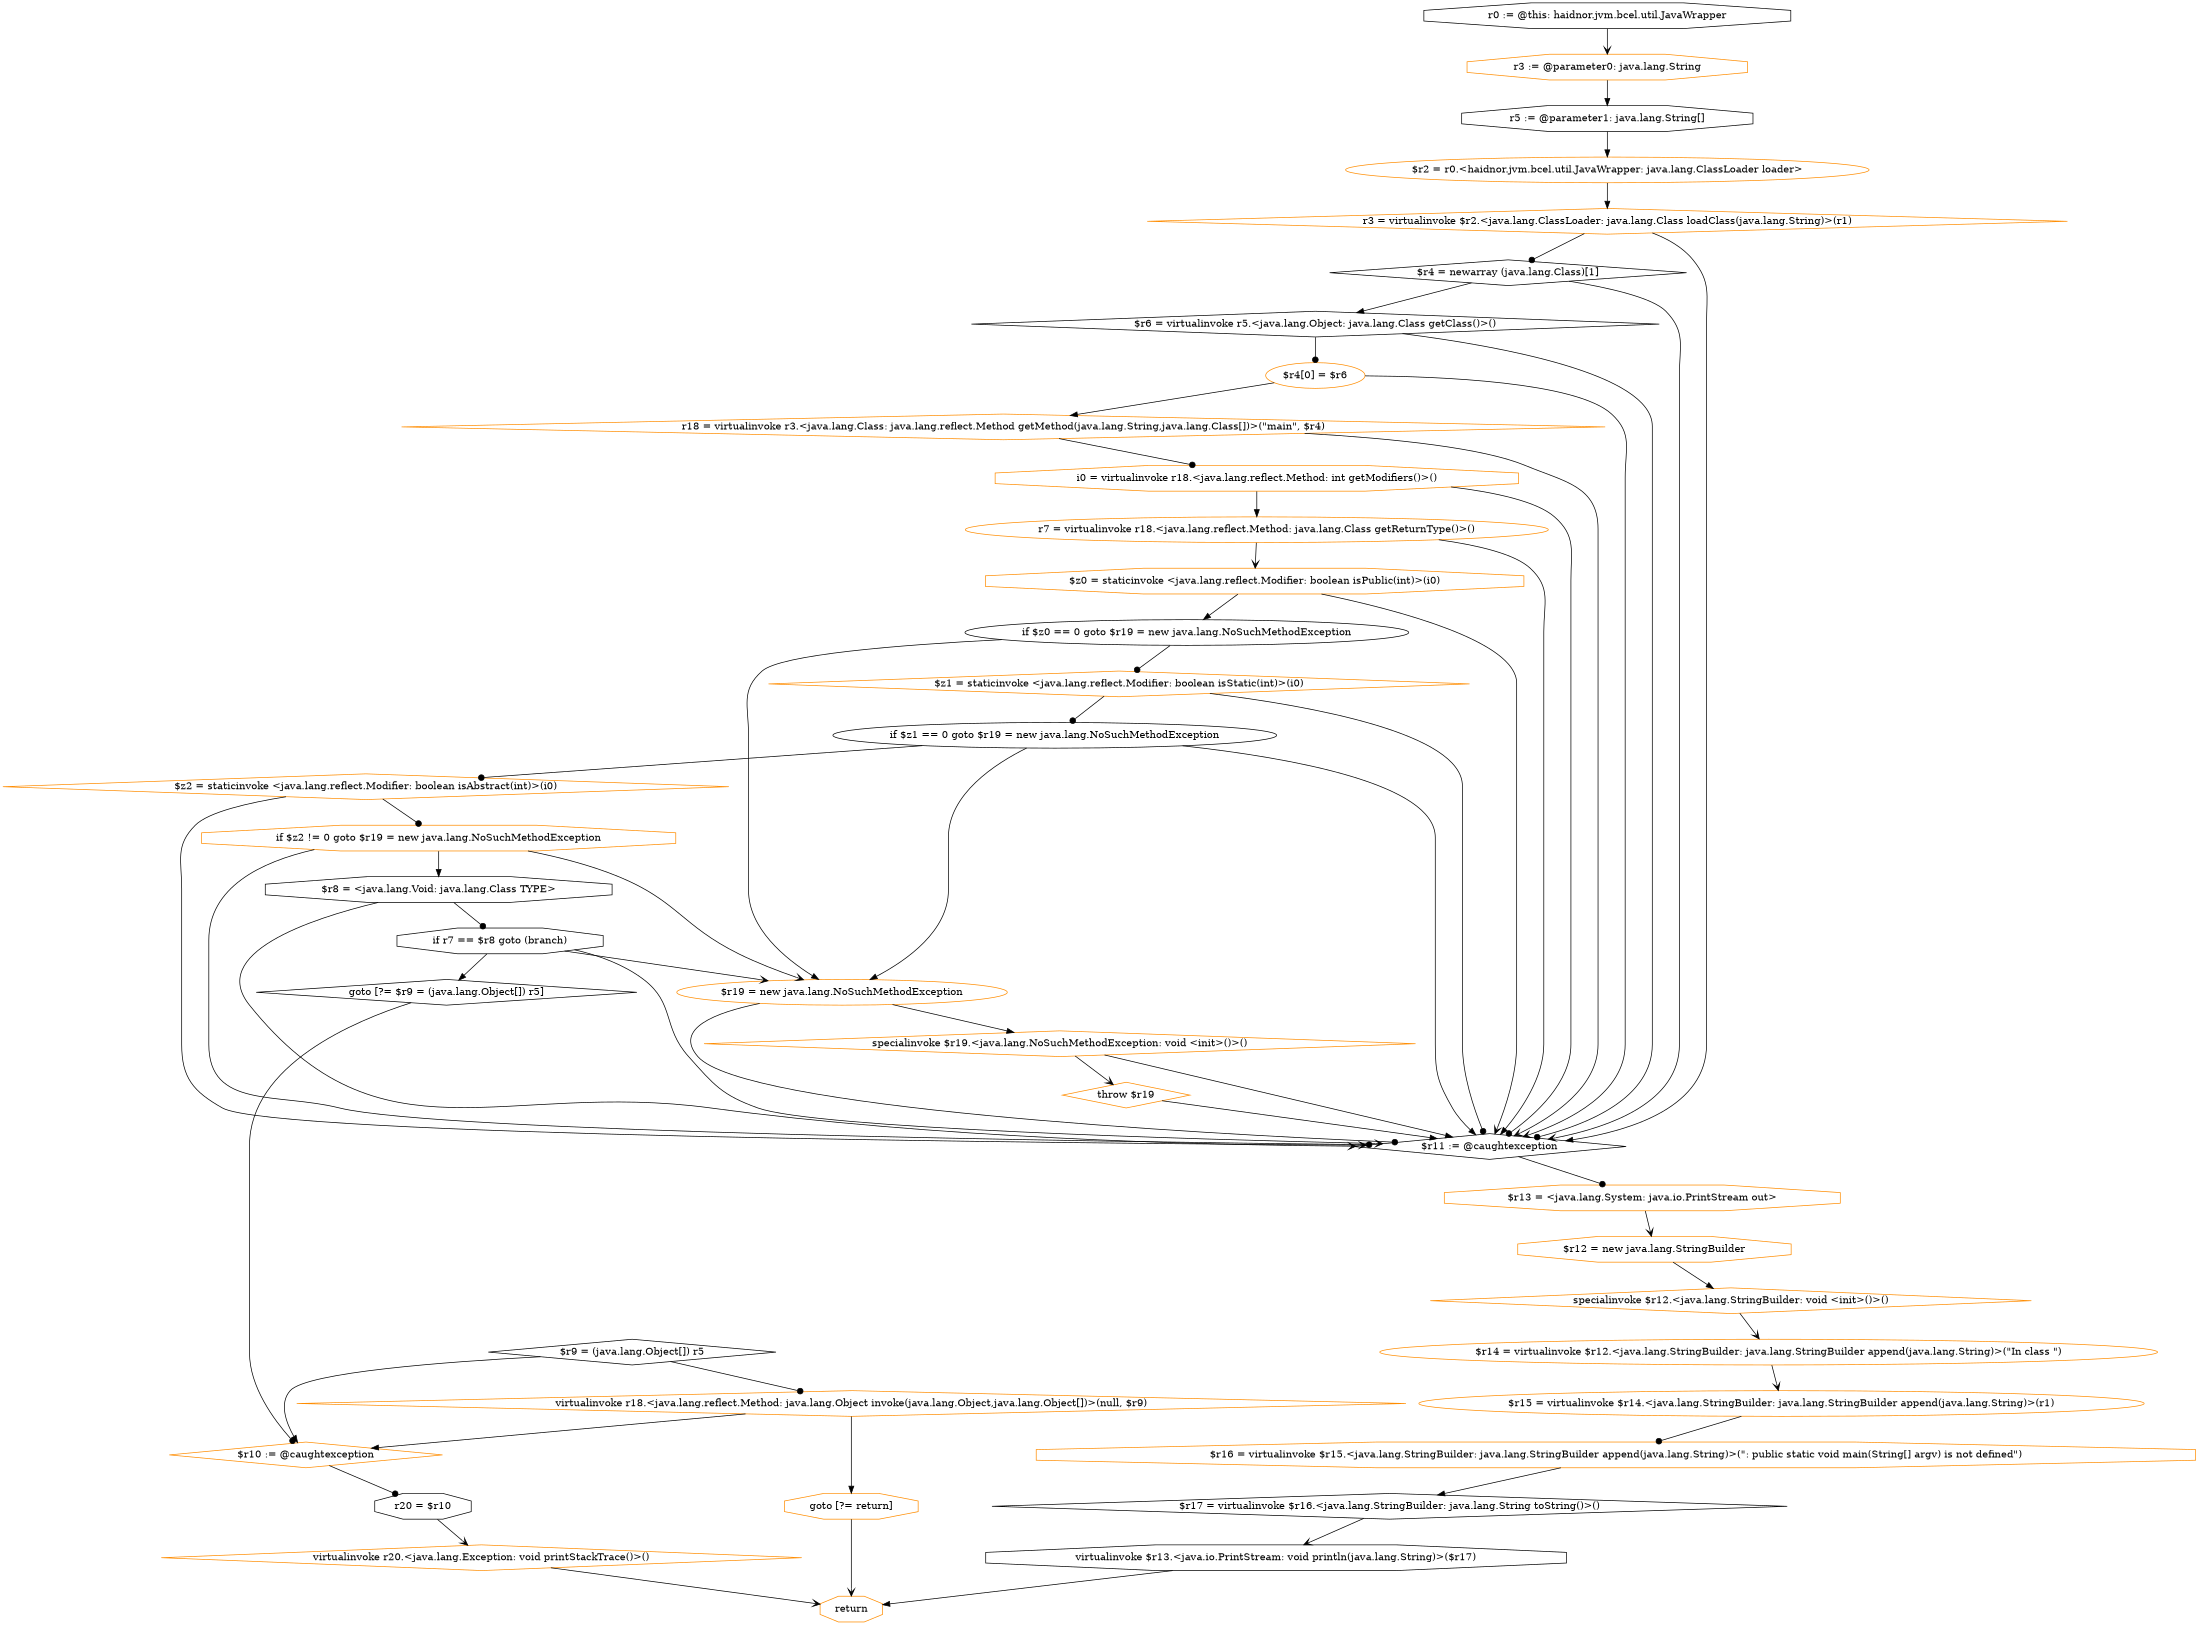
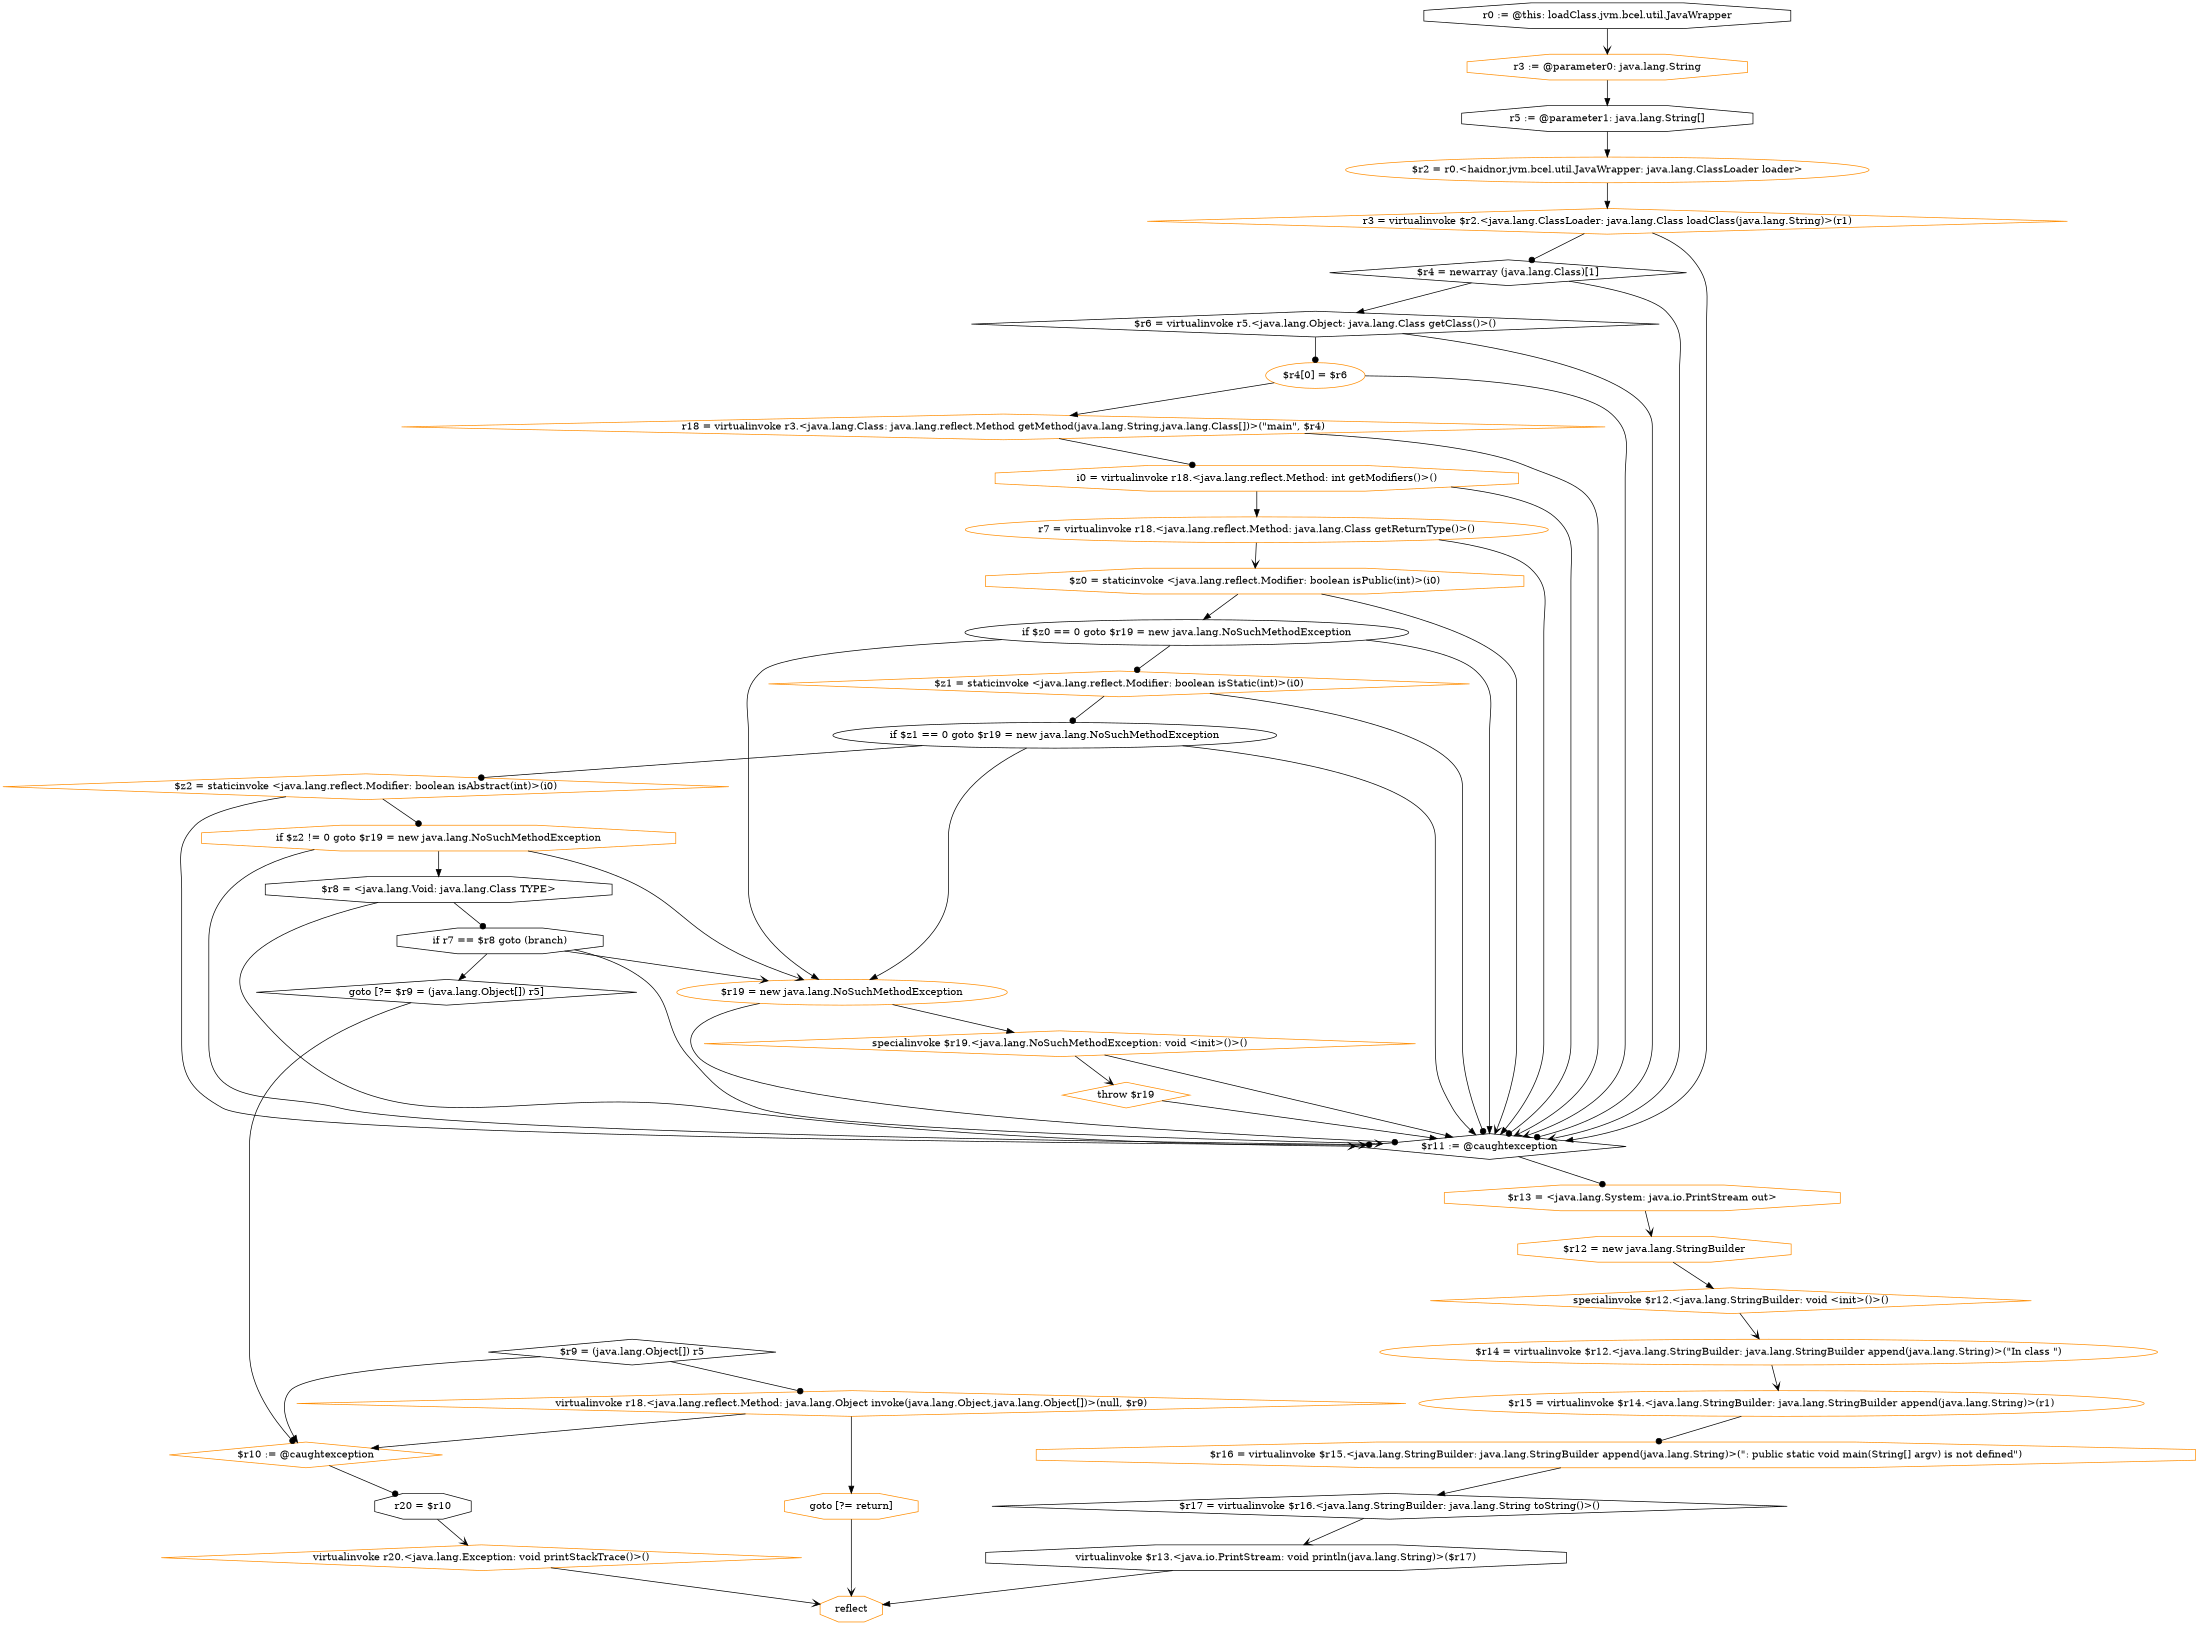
node "r0 := @this: haidnor.jvm.bcel.util.JavaWrapper": label "r0 := @this: haidnor.jvm.bcel.util.JavaWrapper" -> "r0 := @this: loadClass.jvm.bcel.util.JavaWrapper"
edge "if $z0 == 0 goto $r19 = new java.lang.NoSuchMethodException" -> "$r11 := @caughtexception": added
node "return": label "return" -> "reflect"
